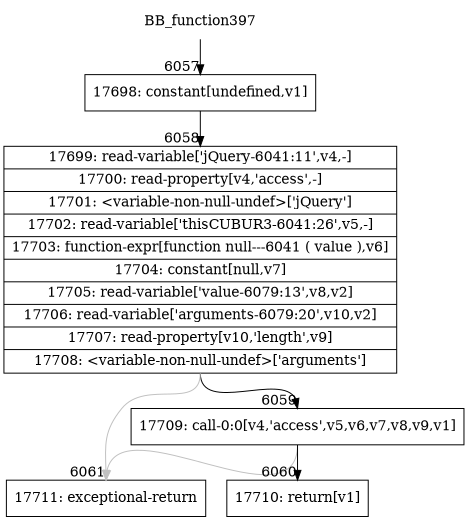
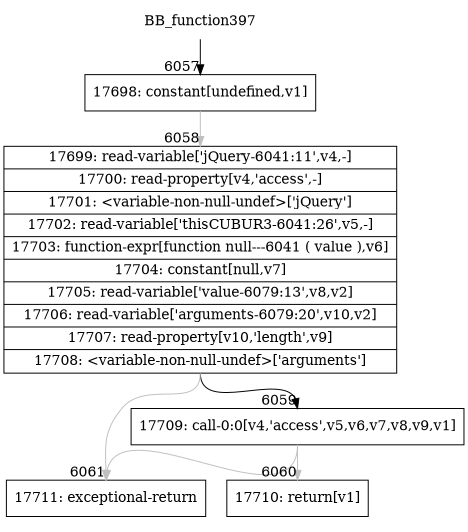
edge "17698: constant[undefined,v1]" -> "17699: read-variable['jQuery-6041:11',v4,-]": color black -> gray
edge "17709: call-0:0[v4,'access',v5,v6,v7,v8,v9,v1]" -> "17710: return[v1]": color black -> gray
